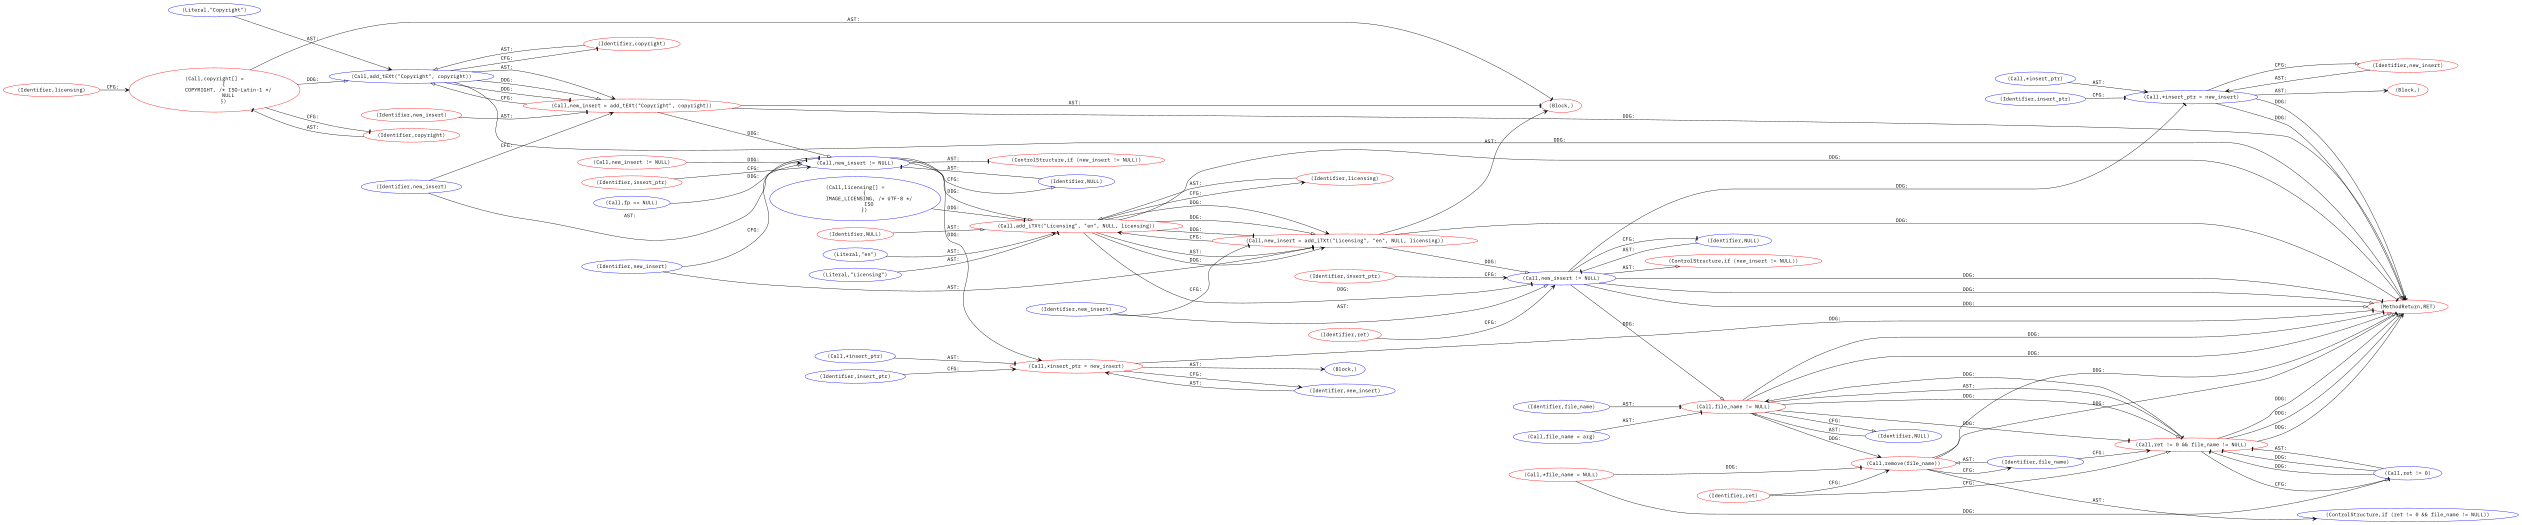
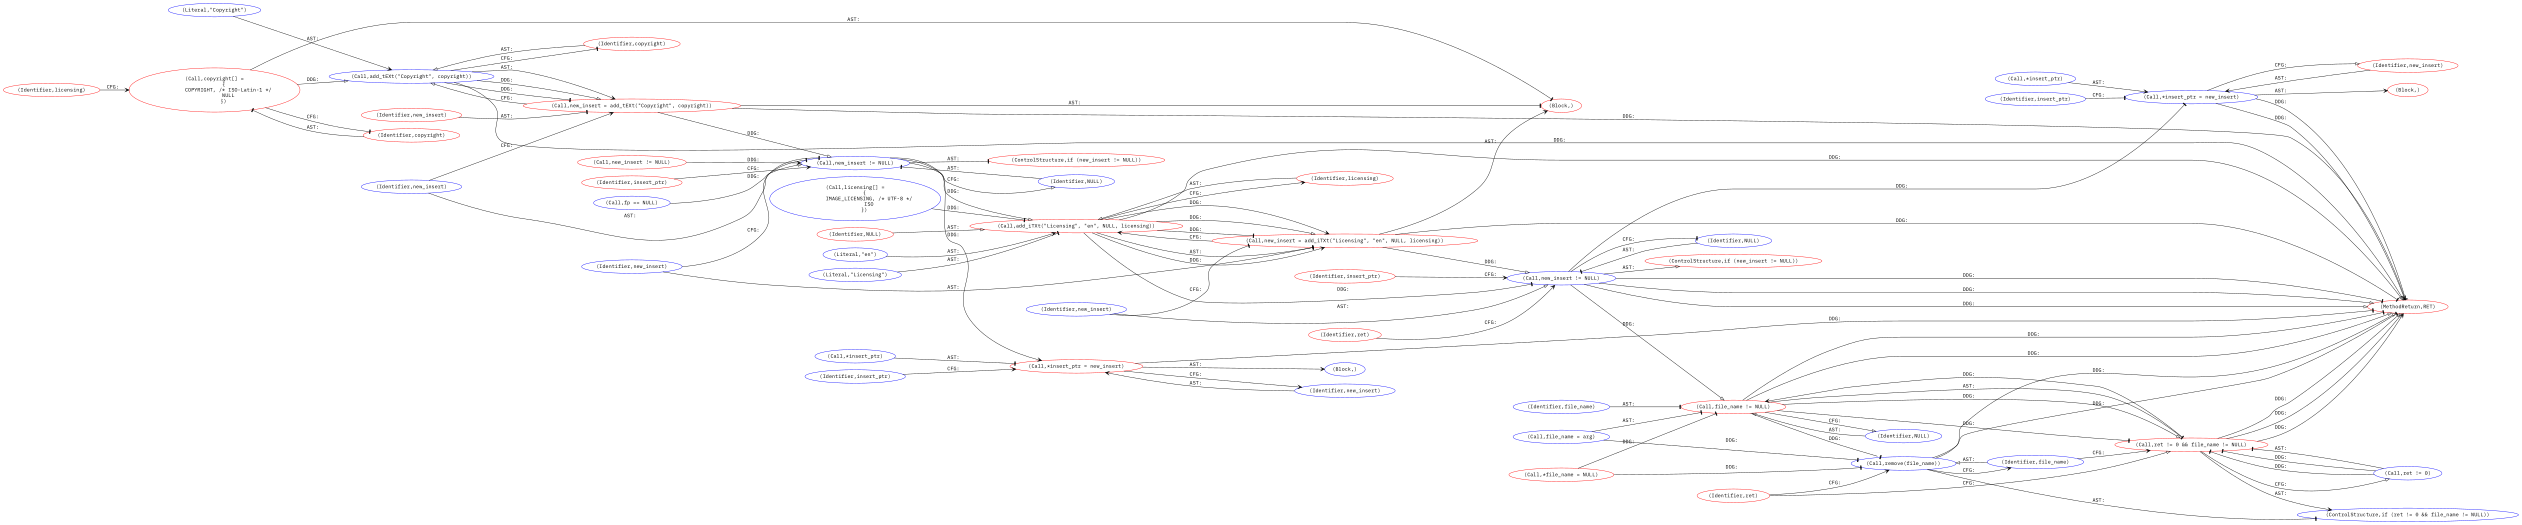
edge "(Call,file_name != NULL)" -> "(Call,remove(file_name))": arrowhead vee -> tee
edge "(Call,file_name = arg)" -> "(Call,remove(file_name))": added, label "DDG:"
node "(Call,remove(file_name))": color red -> blue
edge "(Call,ret != 0 && file_name != NULL)" -> "(ControlStructure,if (ret != 0 && file_name != NULL))": added, label "AST:"
edge "(Call,remove(file_name))" -> "(ControlStructure,if (ret != 0 && file_name != NULL))": arrowhead vee -> tee
edge "(Call,*file_name = NULL)" -> "(Call,ret != 0)": now "(Call,*file_name = NULL)" -> "(Call,file_name != NULL)"
